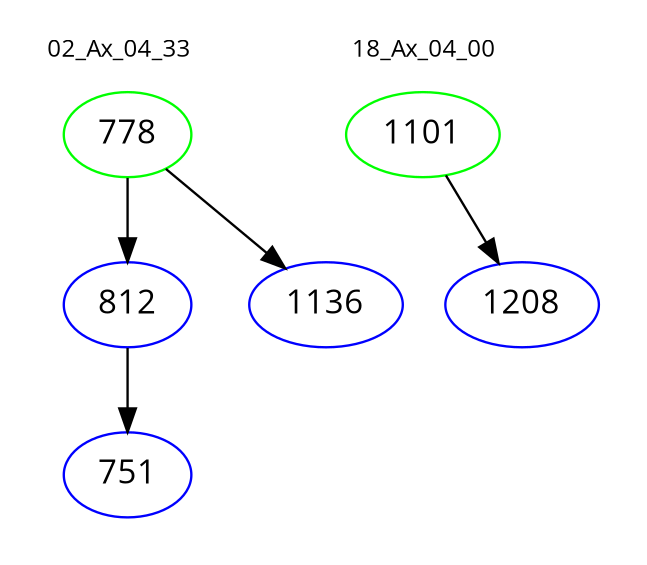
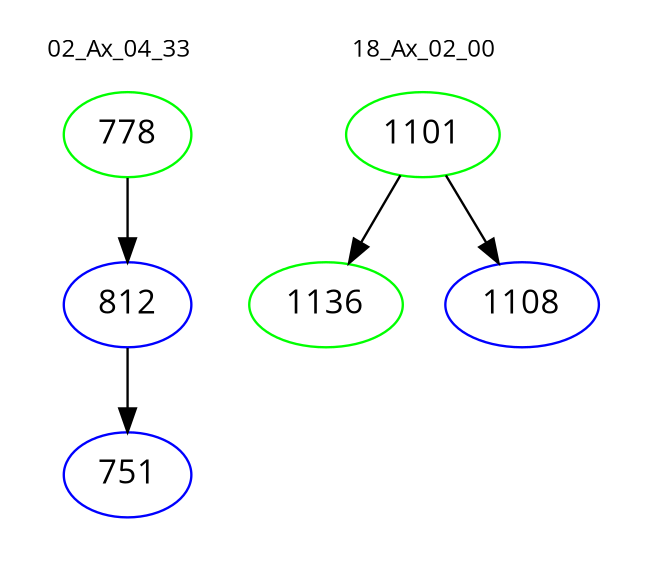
cluster "18_Ax_04_00": label "18_Ax_04_00" -> "18_Ax_02_00"
edge "778" -> "1136": now "1101" -> "1136"
node "1136": color blue -> green
node "1208": label "1208" -> "1108"
